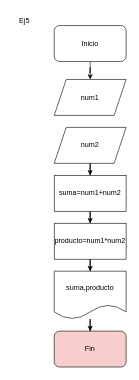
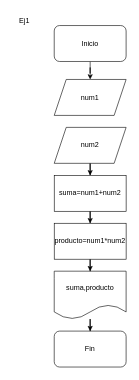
node "Ej5": label "Ej5" -> "Ej1"
node "Fin": fillcolor #f8cecc -> #ffffff
